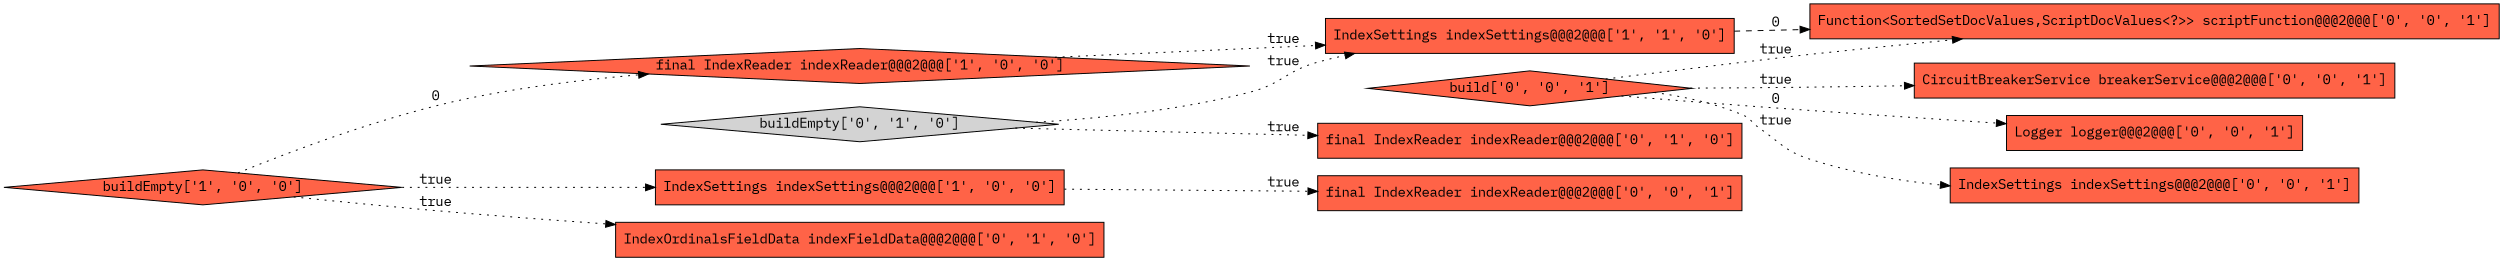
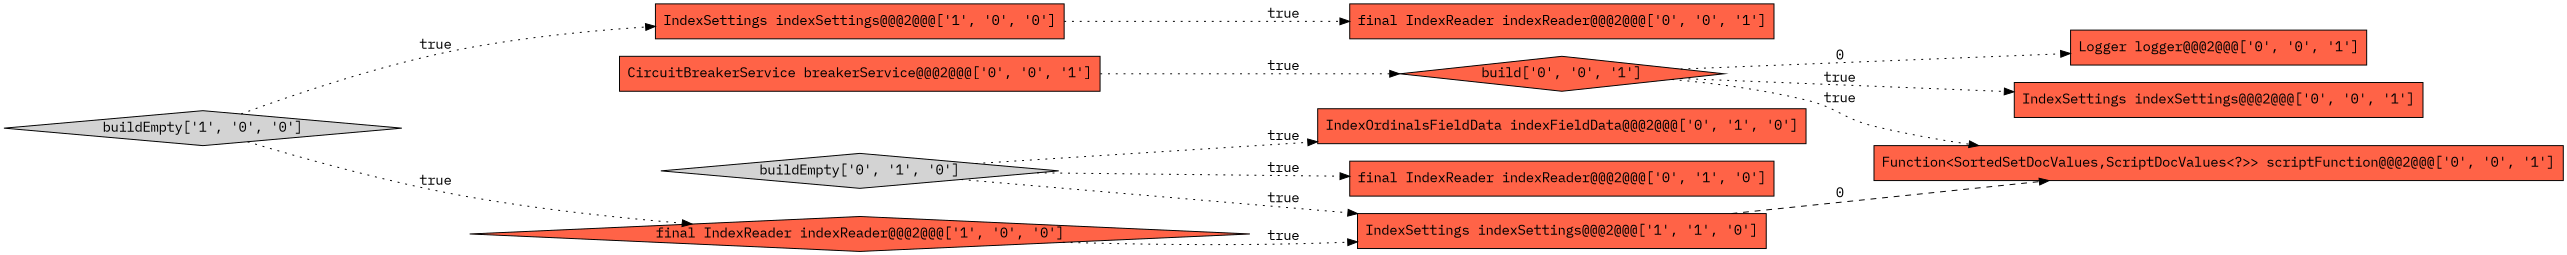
edge "build['0', '0', '1']" -> "CircuitBreakerService breakerService@@@2@@@['0', '0', '1']": reversed
edge "buildEmpty['1', '0', '0']" -> "final IndexReader indexReader@@@2@@@['1', '0', '0']": label "0" -> "true"
node "buildEmpty['1', '0', '0']": fillcolor tomato -> lightgray
edge "buildEmpty['1', '0', '0']" -> "IndexOrdinalsFieldData indexFieldData@@@2@@@['0', '1', '0']": now "buildEmpty['0', '1', '0']" -> "IndexOrdinalsFieldData indexFieldData@@@2@@@['0', '1', '0']"
